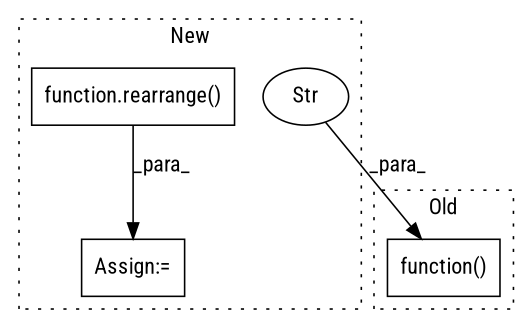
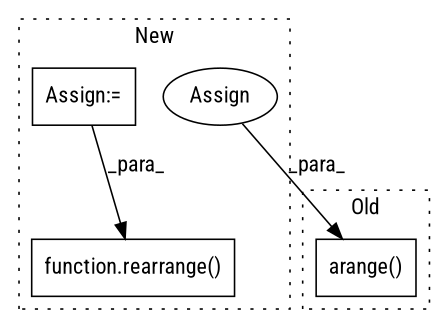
node "Str": label "Str" -> "Assign"
edge "function.rearrange()" -> "Assign:=": reversed
node "function()": label "function()" -> "arange()"
